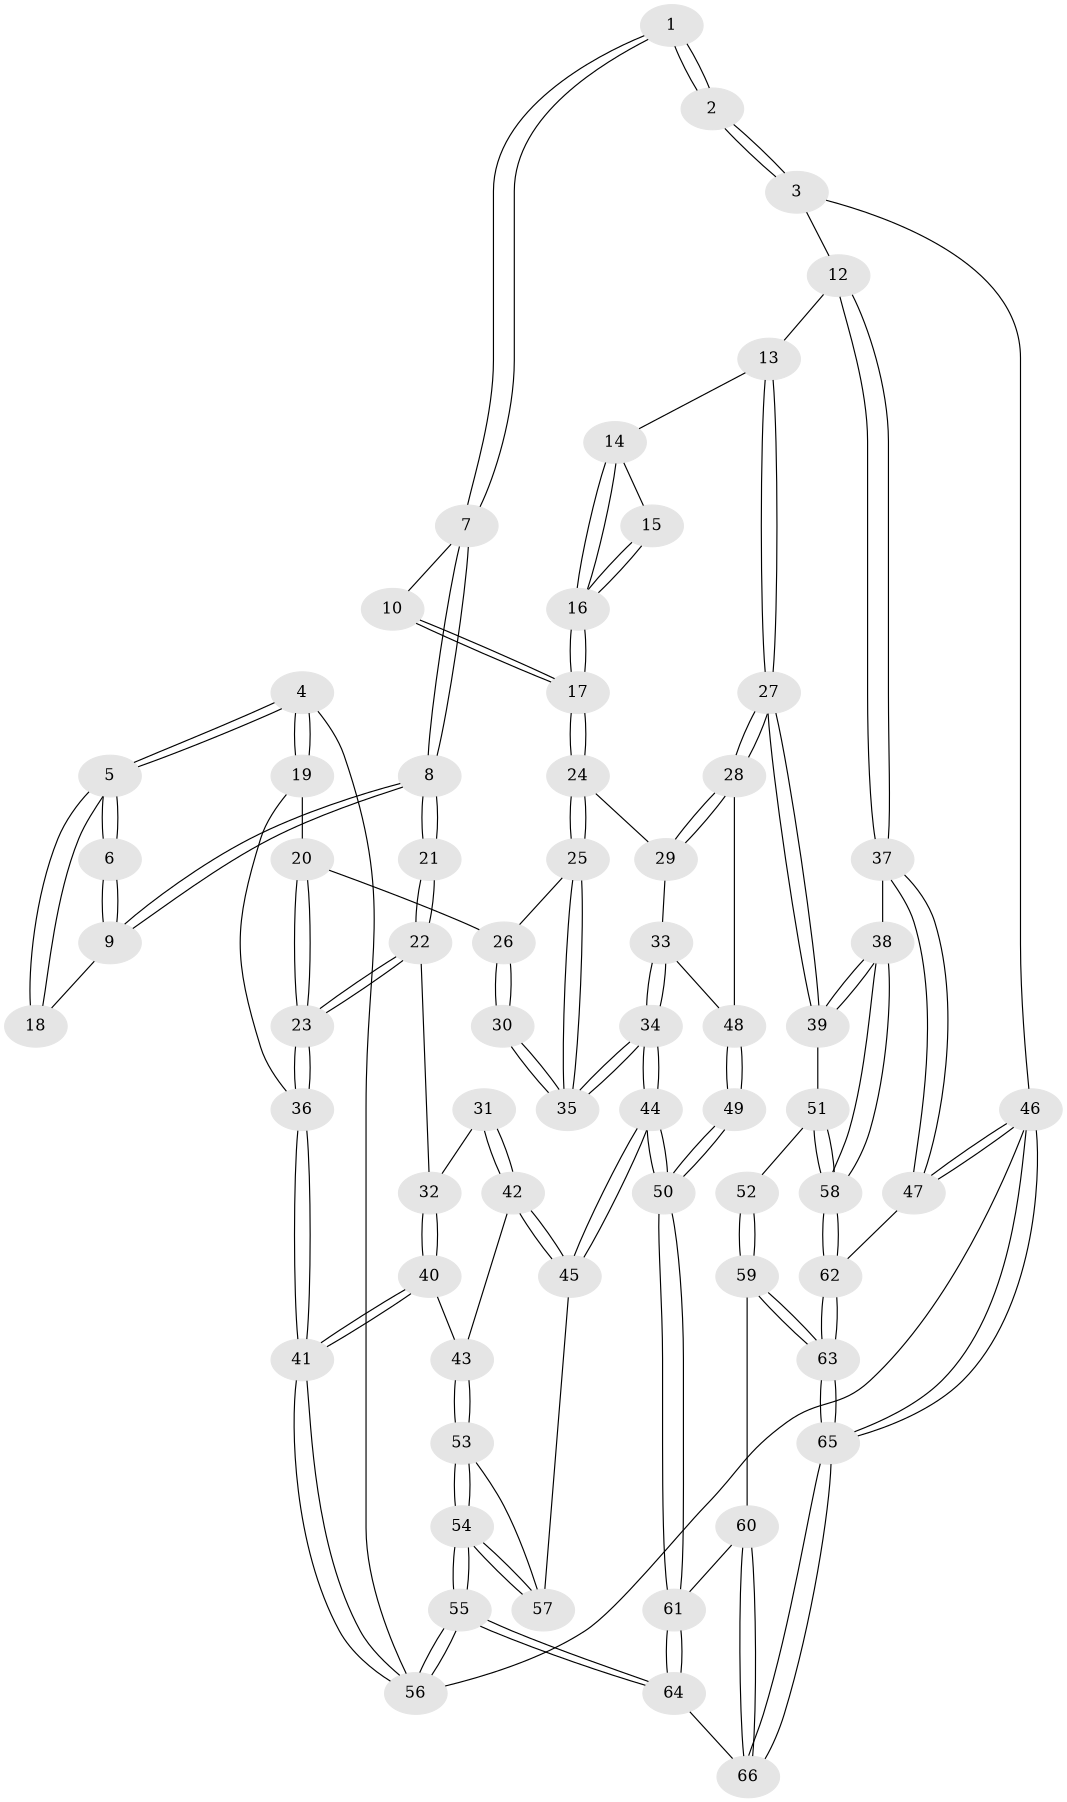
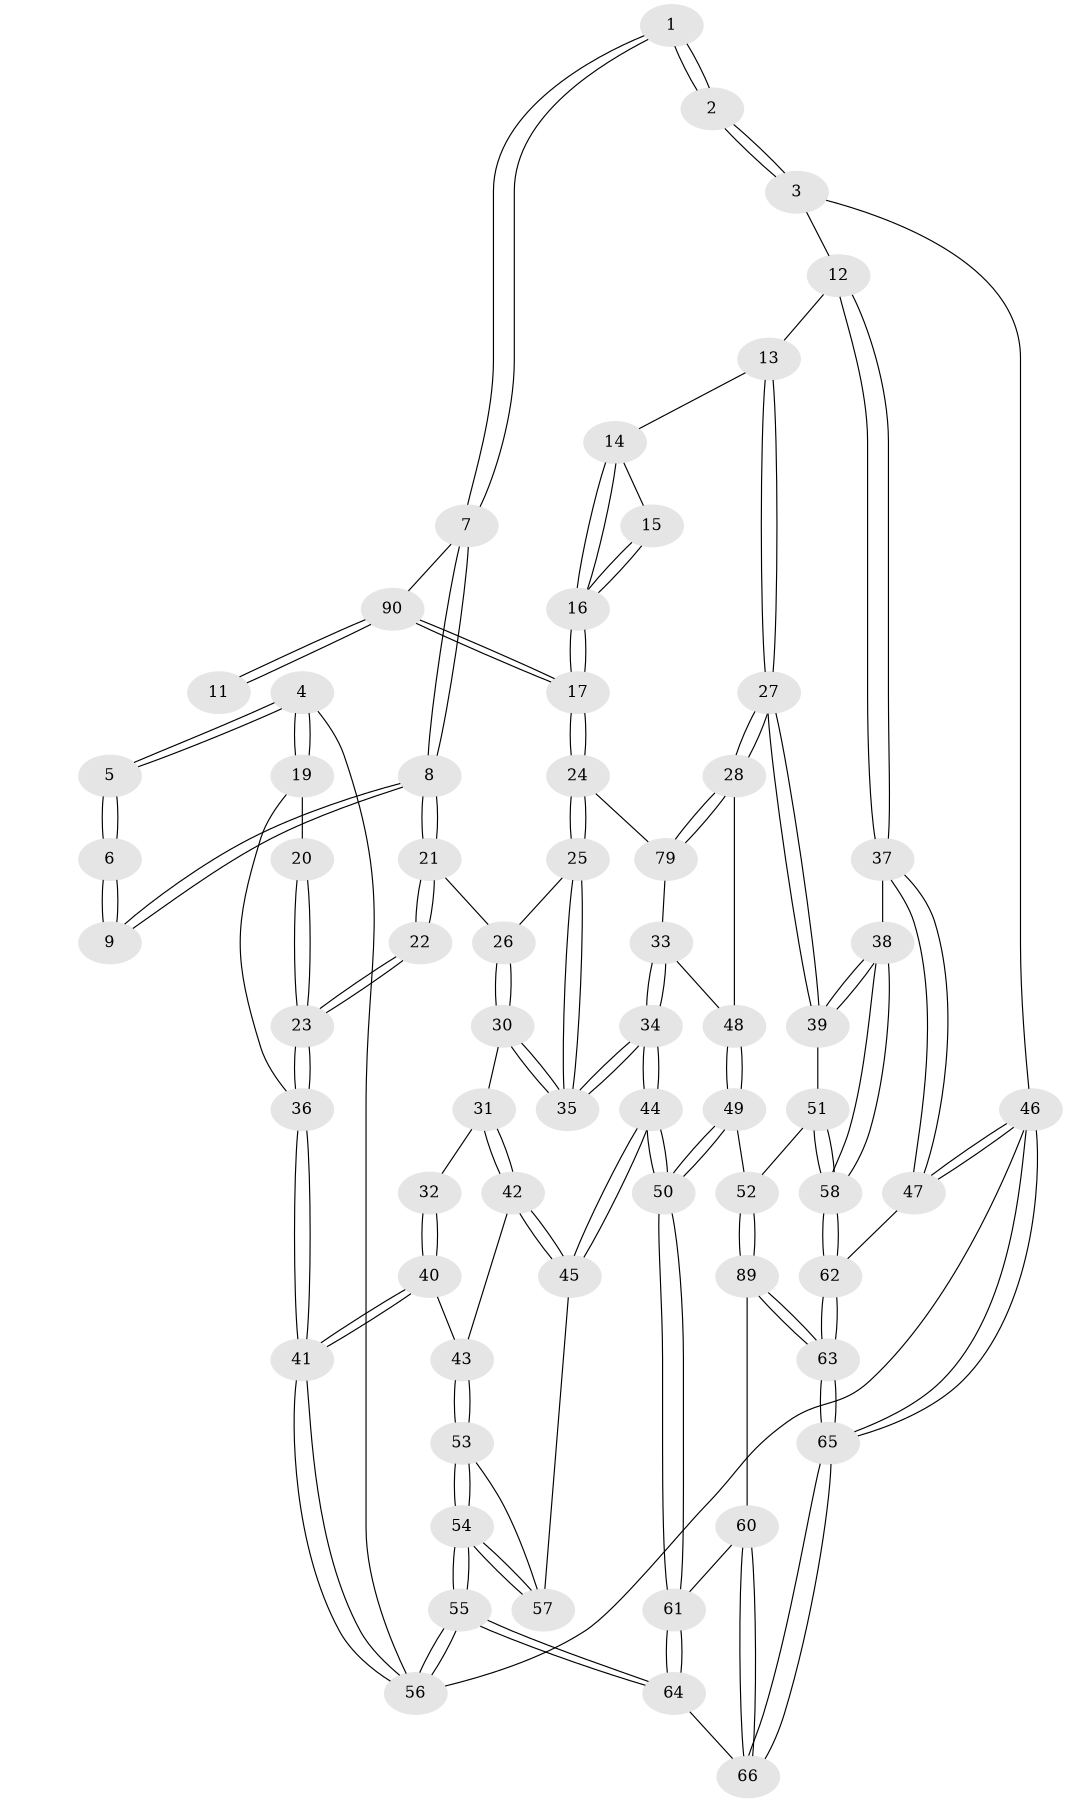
node "10": label "10" -> "90"
node "11": added
node "29": label "29" -> "79"
edge "20" -- "26": now "21" -- "26"
node "18": removed
edge "22" -- "32": removed
edge "30" -- "31": added
edge "49" -- "52": added
node "59": label "59" -> "89"
